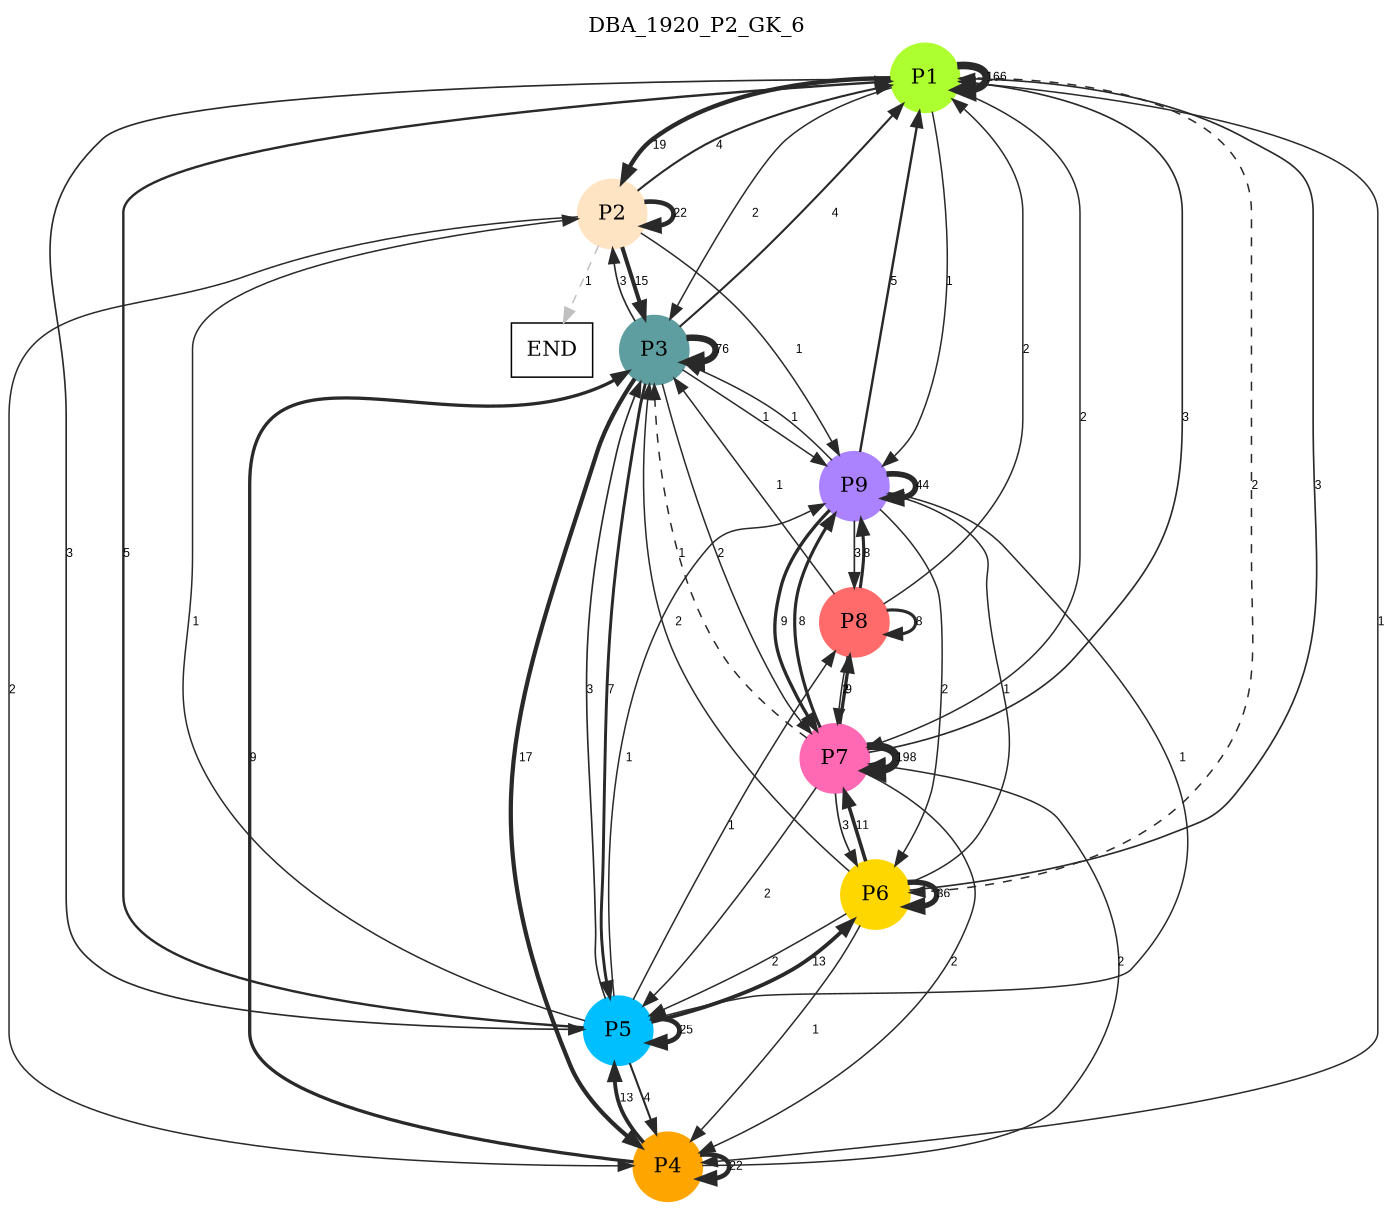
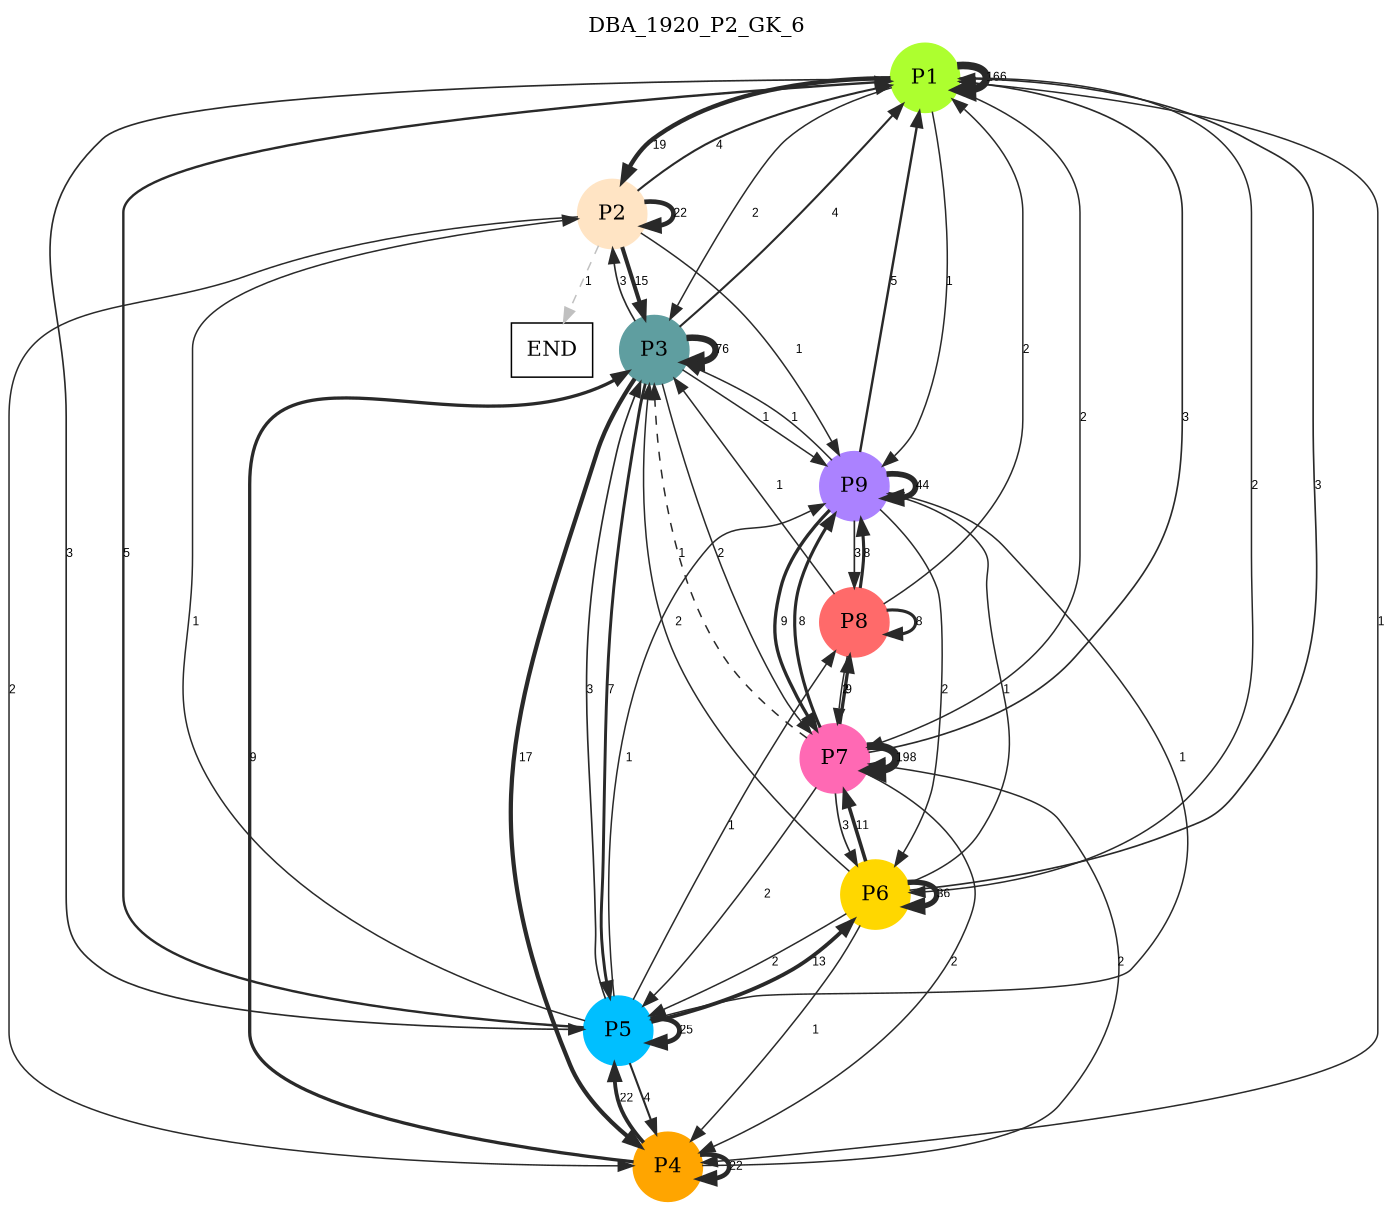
edge "P1" -> "P6": style dashed -> solid
edge "P4" -> "P5": label "13" -> "22"
